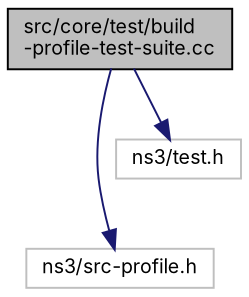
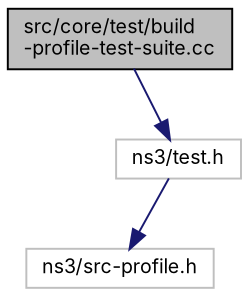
edge "src/core/test/build -profile-test-suite.cc" -> "ns3/src-profile.h": now "ns3/test.h" -> "ns3/src-profile.h"
